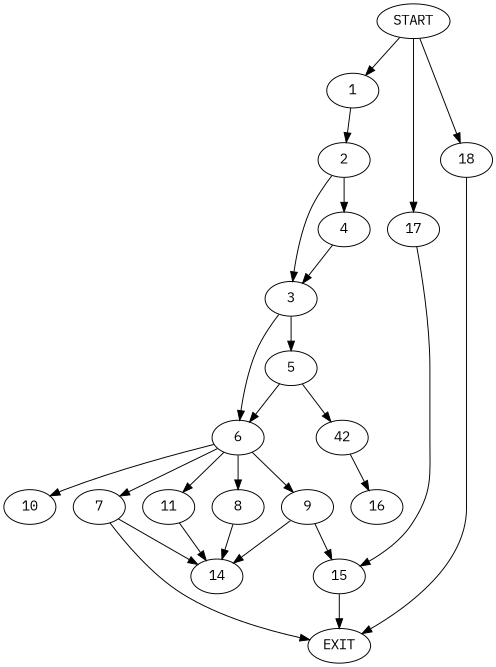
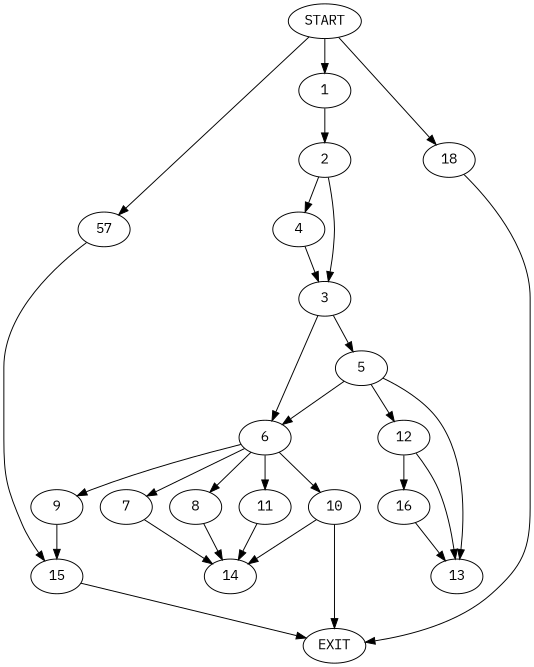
node "17": label "17" -> "57"
node "42": label "42" -> "12"
edge "9" -> "14": now "10" -> "14"
node "13": added
edge "7" -> "EXIT": now "10" -> "EXIT"
